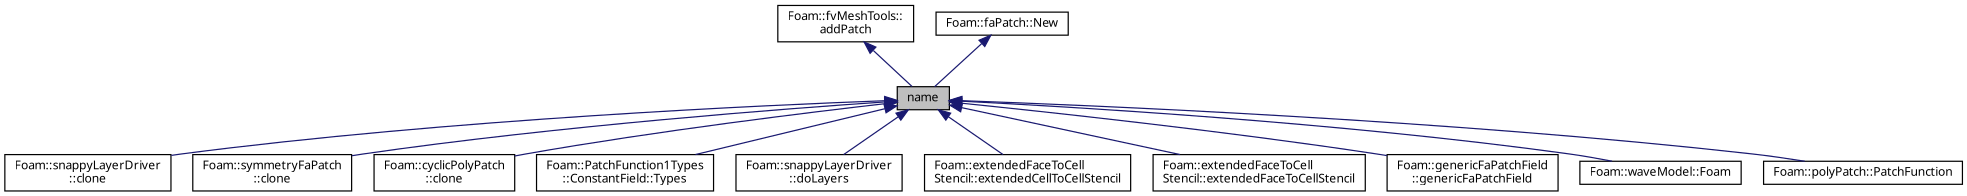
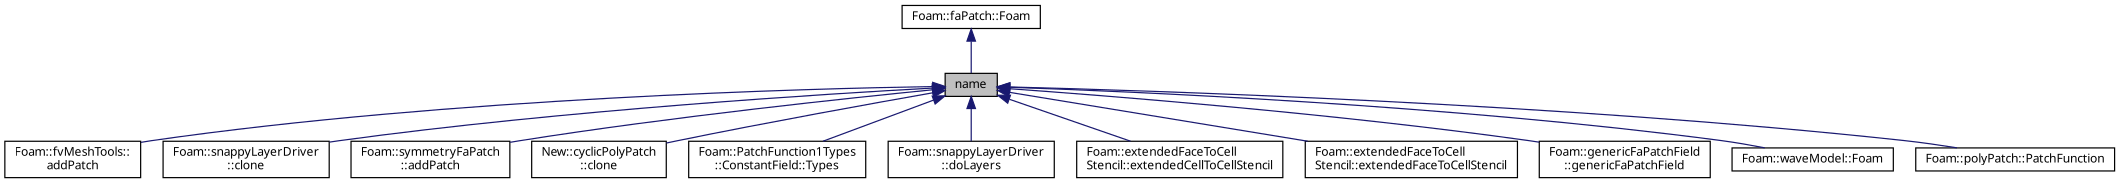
node "Foam::faPatch::New": label "Foam::faPatch::New" -> "Foam::faPatch::Foam"
edge "name" -> "Foam::fvMeshTools:: addPatch": reversed
node "Foam::symmetryFaPatch ::clone": label "Foam::symmetryFaPatch ::clone" -> "Foam::symmetryFaPatch ::addPatch"
node "Foam::cyclicPolyPatch ::clone": label "Foam::cyclicPolyPatch ::clone" -> "New::cyclicPolyPatch ::clone"
